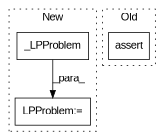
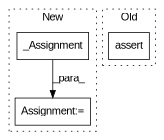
node "_LPProblem": label "_LPProblem" -> "_Assignment"
node "LPProblem:=": label "LPProblem:=" -> "Assignment:="
